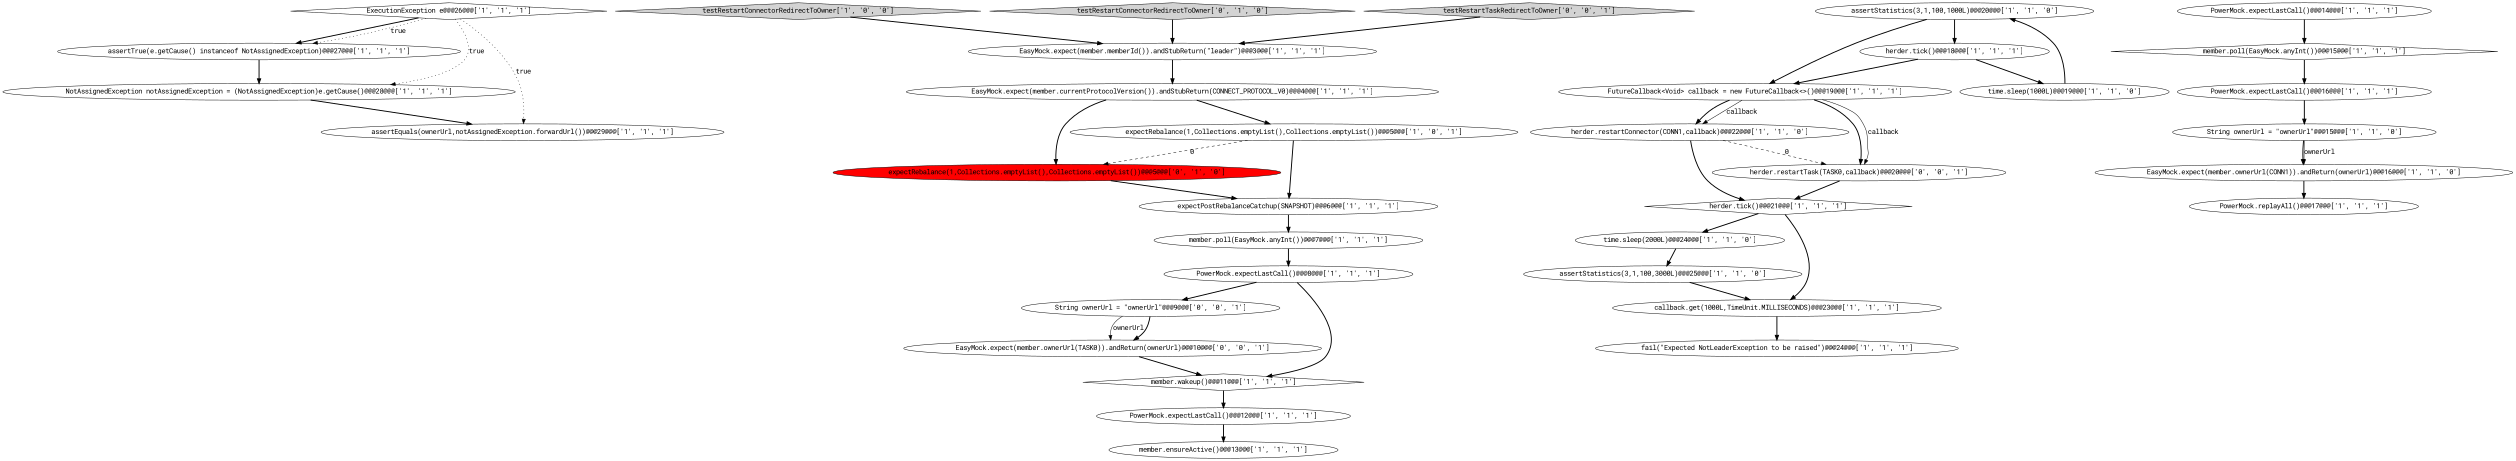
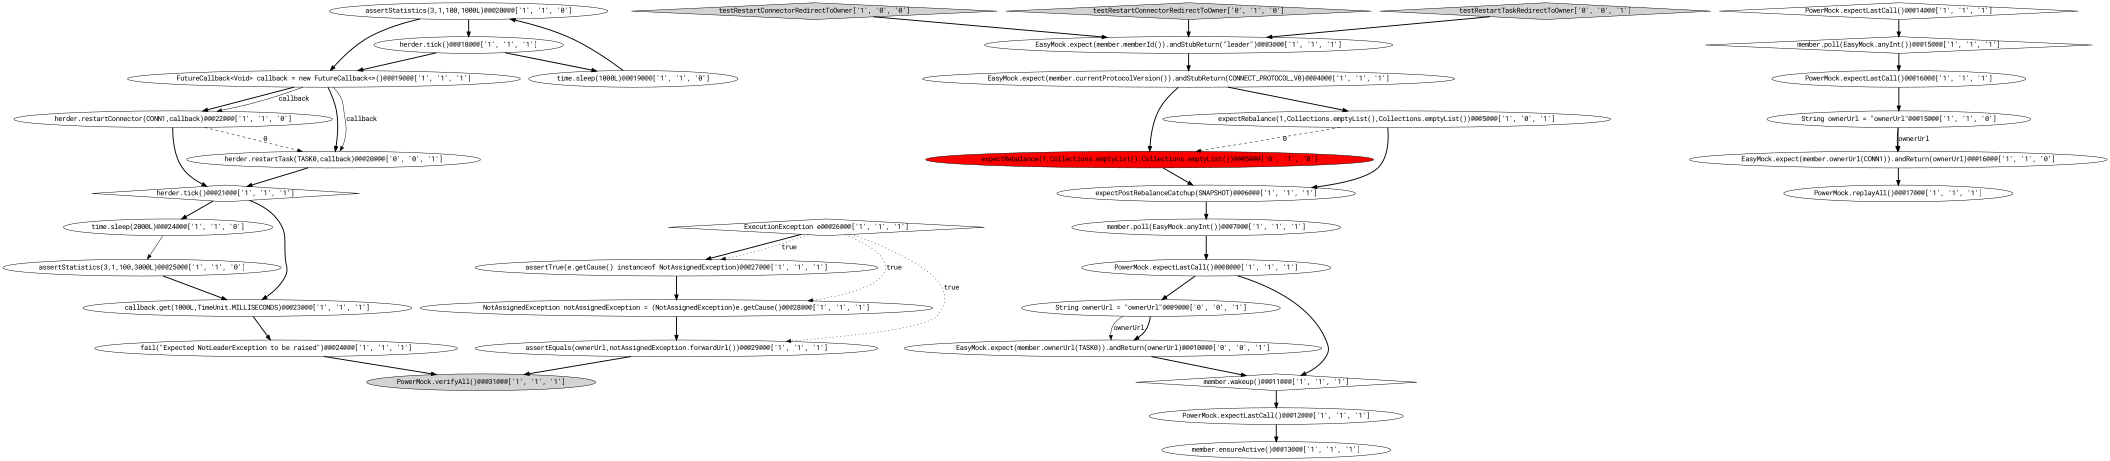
node "PowerMock.expectLastCall()@@@14@@@['1', '1', '1']": shape ellipse -> diamond
edge "time.sleep(2000L)@@@24@@@['1', '1', '0']" -> "assertStatistics(3,1,100,3000L)@@@25@@@['1', '1', '0']": style bold -> solid
node "PowerMock.verifyAll()@@@31@@@['1', '1', '1']": added
